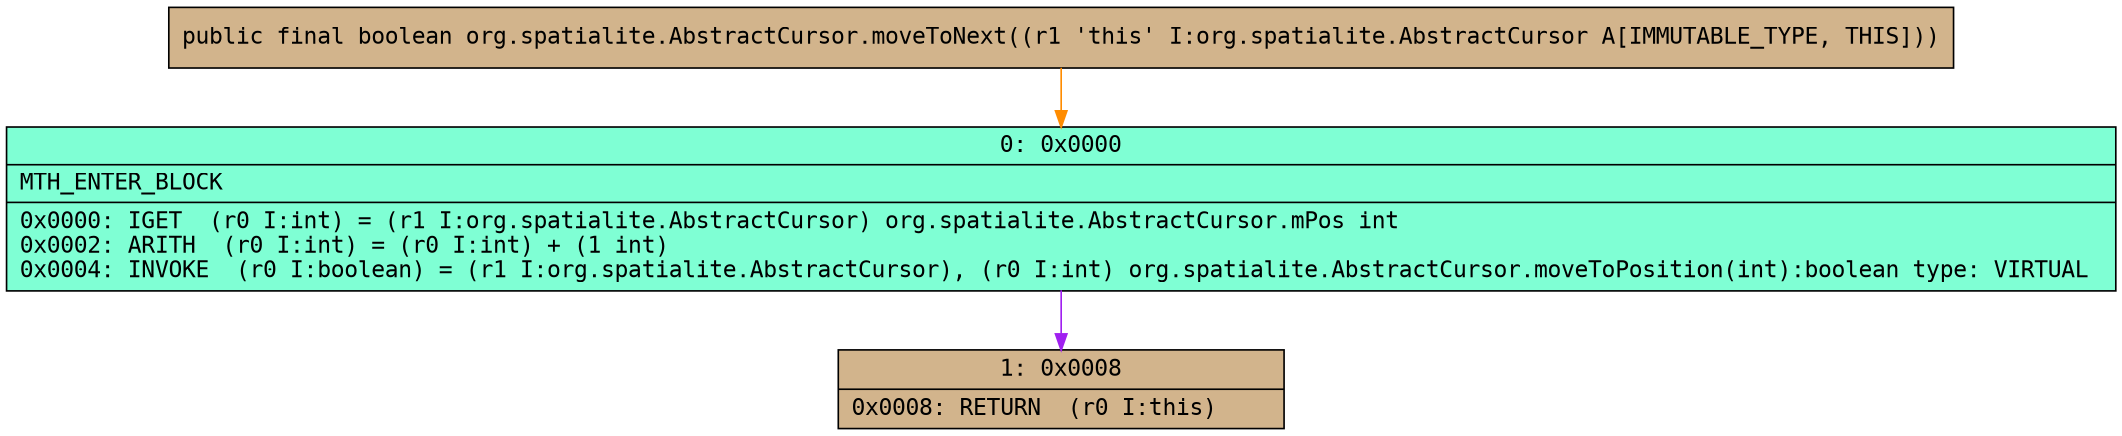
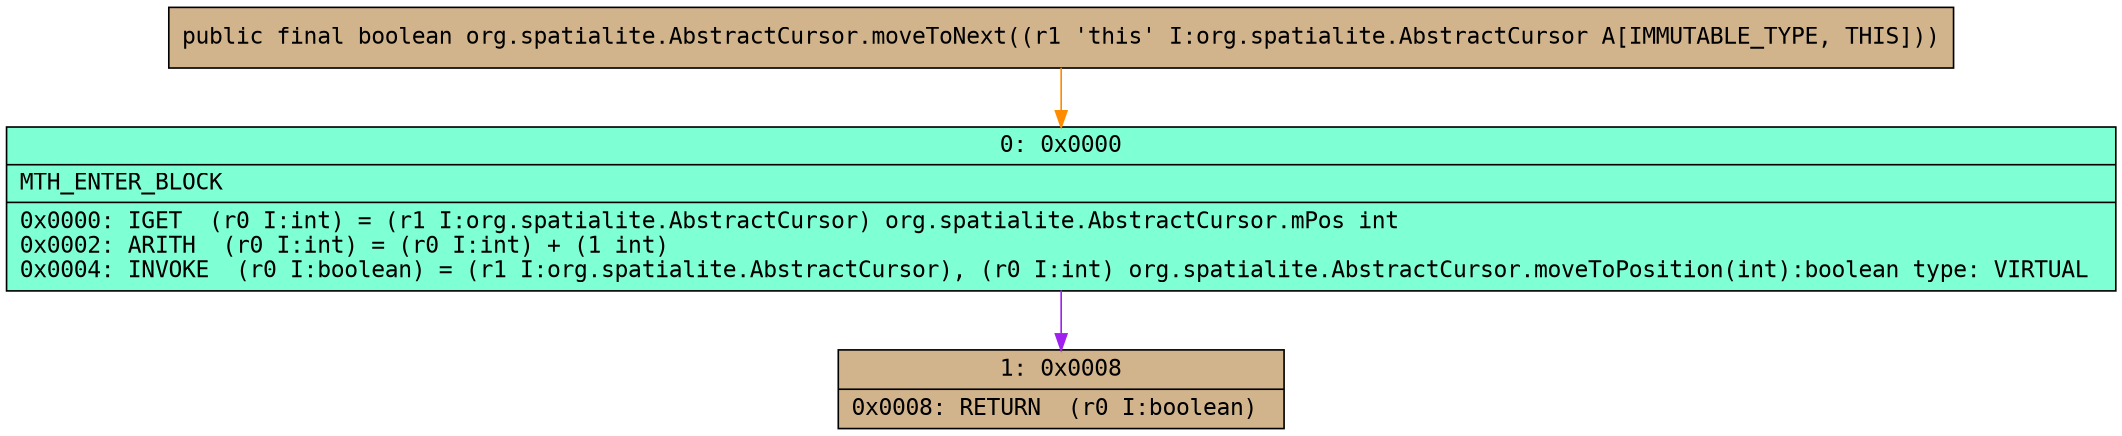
node "1: 0x0008": text "0x0008: RETURN  (r0 I:this)" -> "0x0008: RETURN  (r0 I:boolean)"
